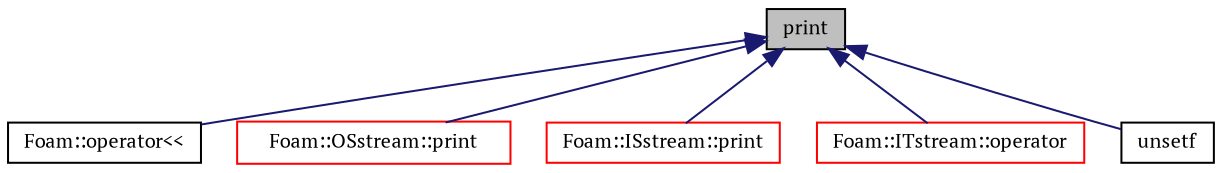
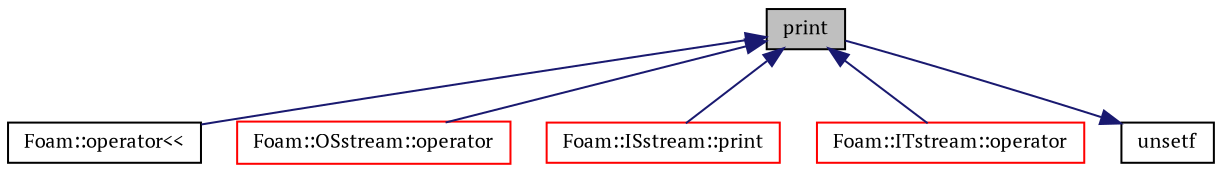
edge "unsetf" -> "print": reversed
node "Foam::OSstream::print": label "Foam::OSstream::print" -> "Foam::OSstream::operator"
